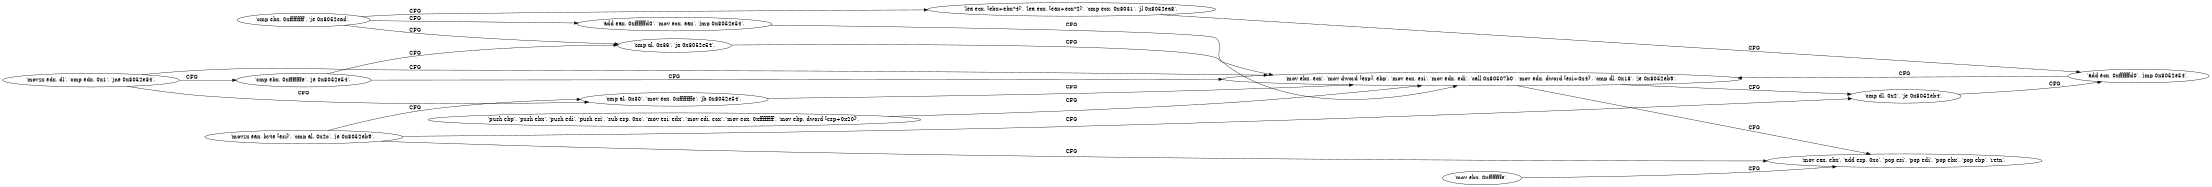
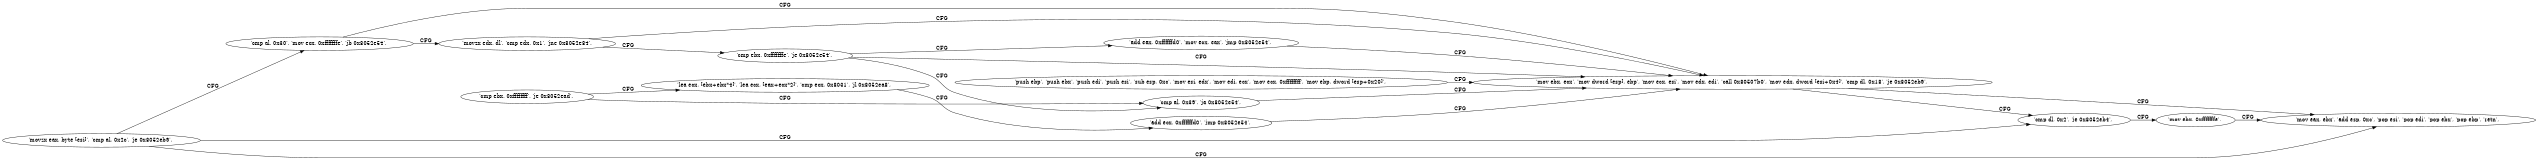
edge "'cmp ebx, 0xffffffff', 'je 0x8052ead'," -> "'add eax, 0xffffffd0', 'mov ecx, eax', 'jmp 0x8052e54',": now "'cmp ebx, 0xfffffffe', 'je 0x8052e54'," -> "'add eax, 0xffffffd0', 'mov ecx, eax', 'jmp 0x8052e54',"
node "'cmp al, 0x36', 'ja 0x8052e54',": label "'cmp al, 0x36', 'ja 0x8052e54'," -> "'cmp al, 0x39', 'ja 0x8052e54',"
edge "'cmp dl, 0x2', 'je 0x8052eb4'," -> "'add ecx, 0xffffffd0', 'jmp 0x8052e54',": now "'cmp dl, 0x2', 'je 0x8052eb4'," -> "'mov ebx, 0xfffffffe',"
edge "'movzx edx, dl', 'cmp edx, 0x1', 'jne 0x8052e84'," -> "'cmp al, 0x30', 'mov ecx, 0xfffffffe', 'jb 0x8052e54',": reversed
